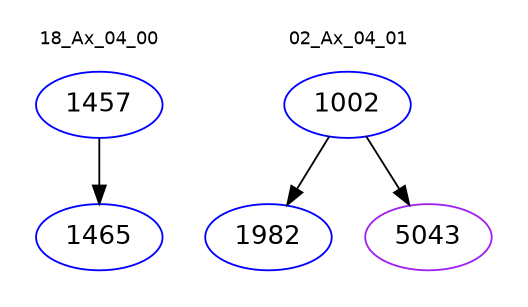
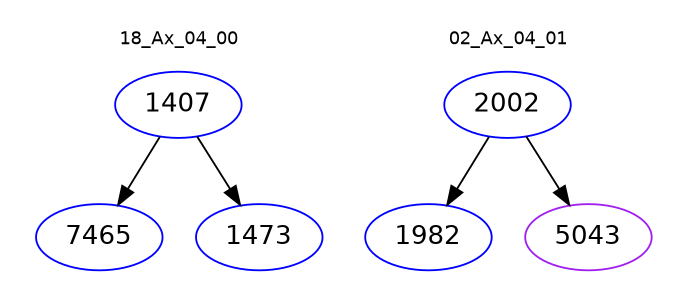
node "1457": label "1457" -> "1407"
node "1002": label "1002" -> "2002"
node "1465": label "1465" -> "7465"
node "1473": added
